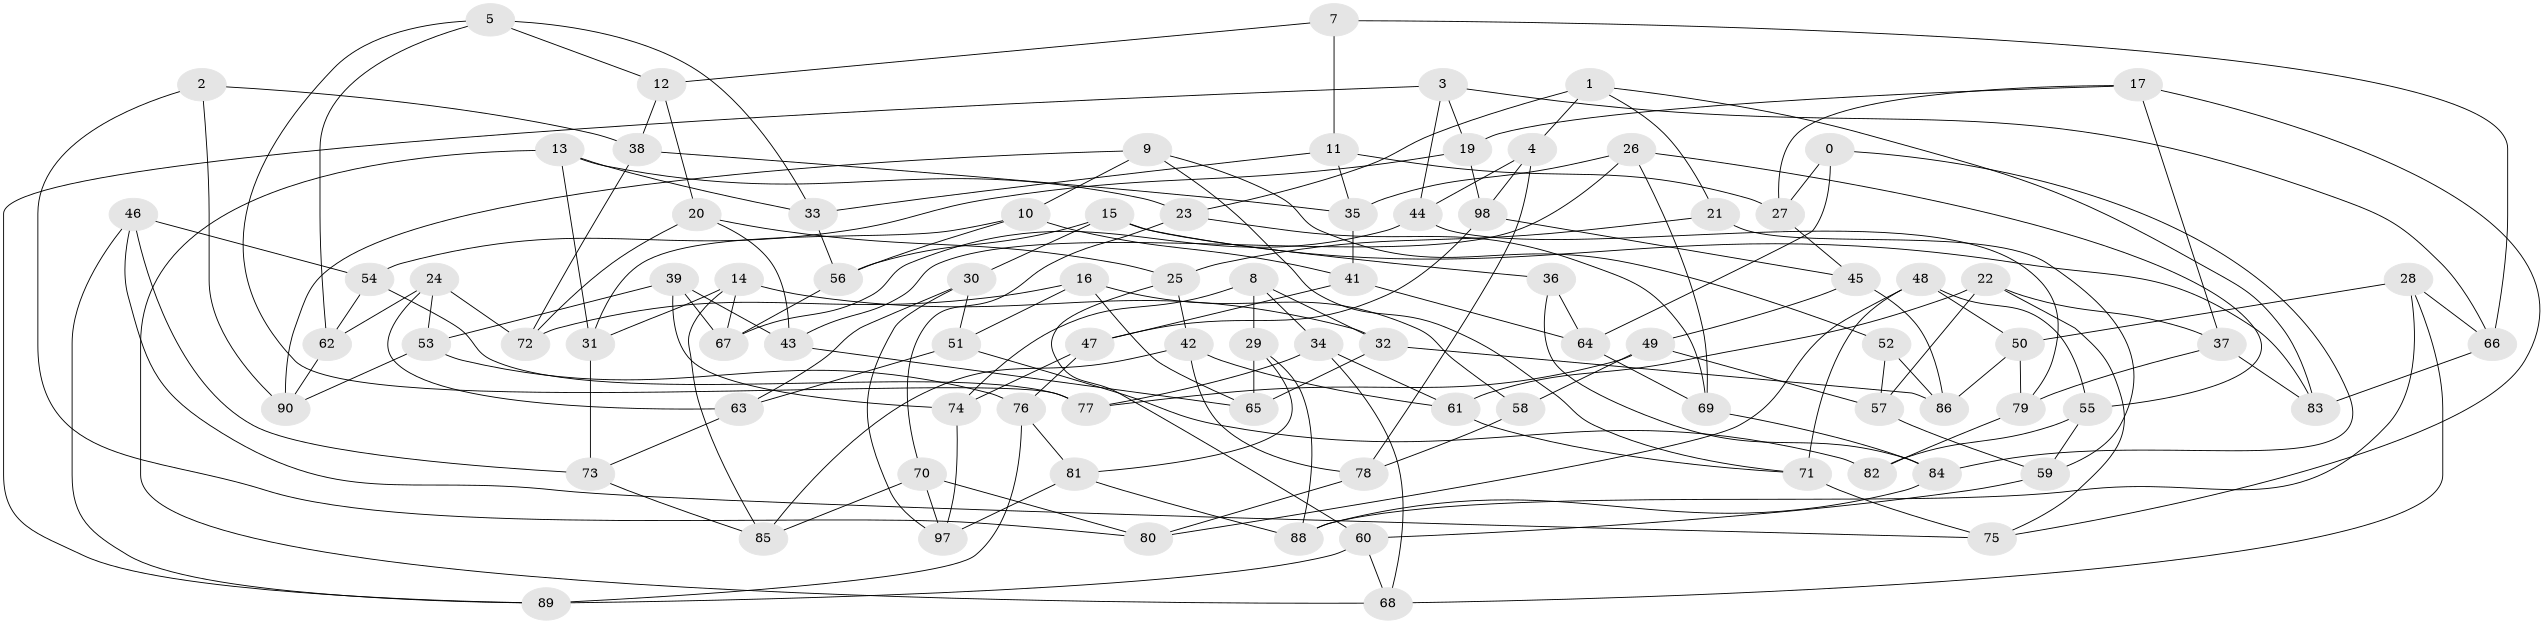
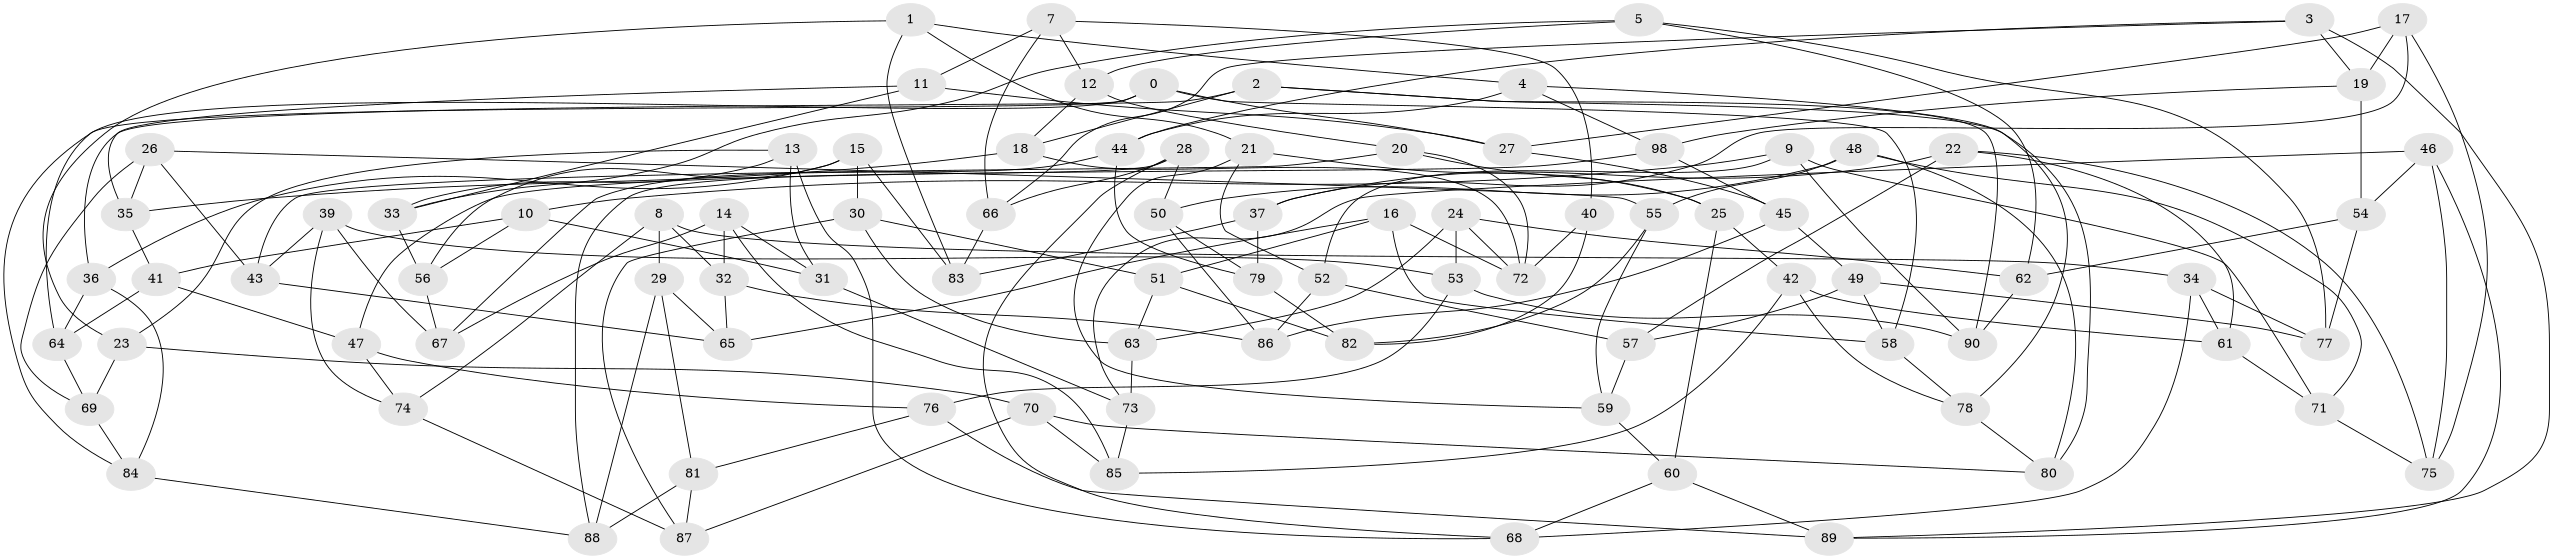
edge "2" -- "36": added
edge "0" -- "58": added
node "38": label "38" -> "18"
node "40": added
edge "21" -- "52": added
node "97": label "97" -> "87"
